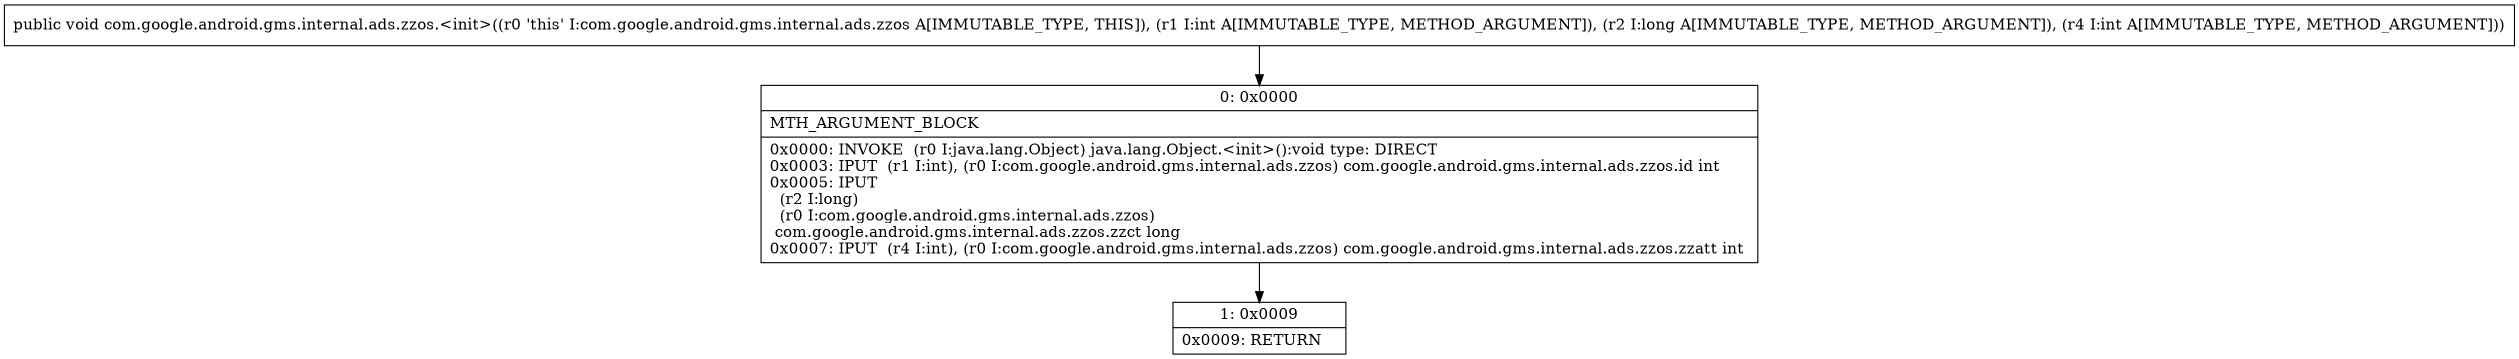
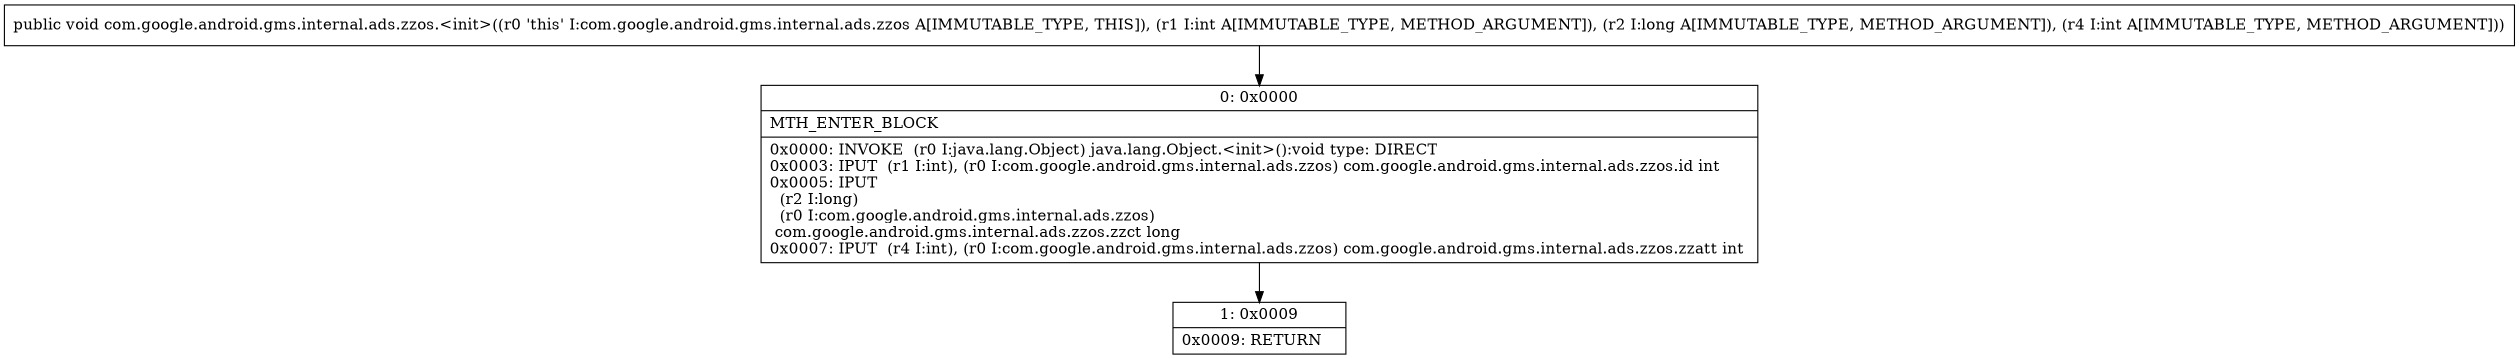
node "0: 0x0000": text "MTH_ARGUMENT_BLOCK" -> "MTH_ENTER_BLOCK"
